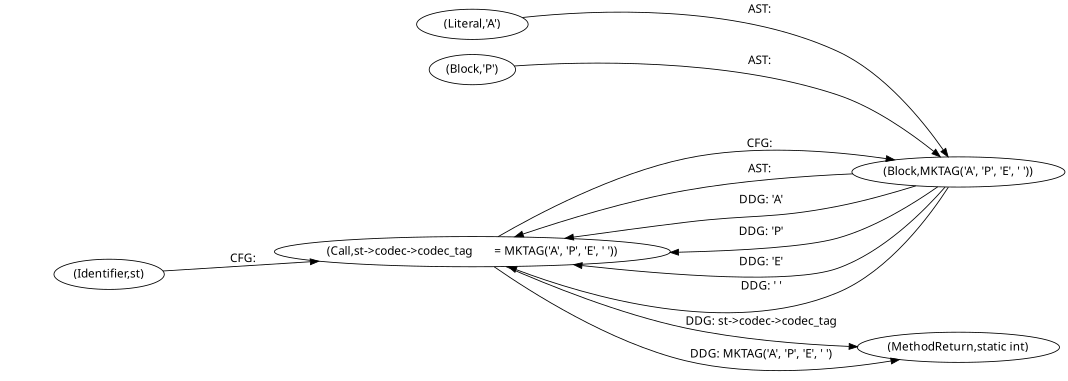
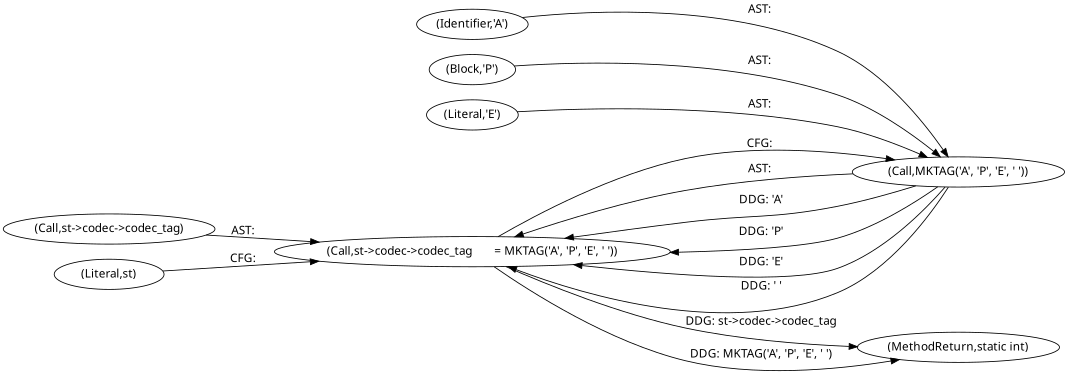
node "(Literal,'A')": label "(Literal,'A')" -> "(Identifier,'A')"
node "(Literal,'E')": added
node "(Block,MKTAG('A', 'P', 'E', ' '))": label "(Block,MKTAG('A', 'P', 'E', ' '))" -> "(Call,MKTAG('A', 'P', 'E', ' '))"
node "(Call,st->codec->codec_tag)": added
node "(Identifier,st)": label "(Identifier,st)" -> "(Literal,st)"
